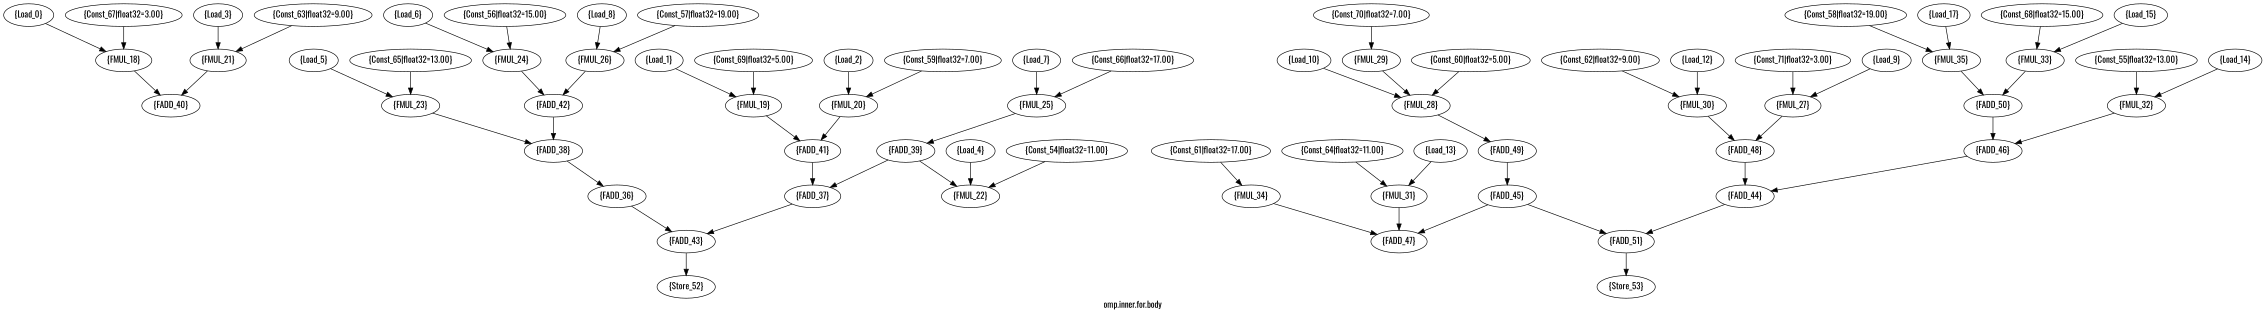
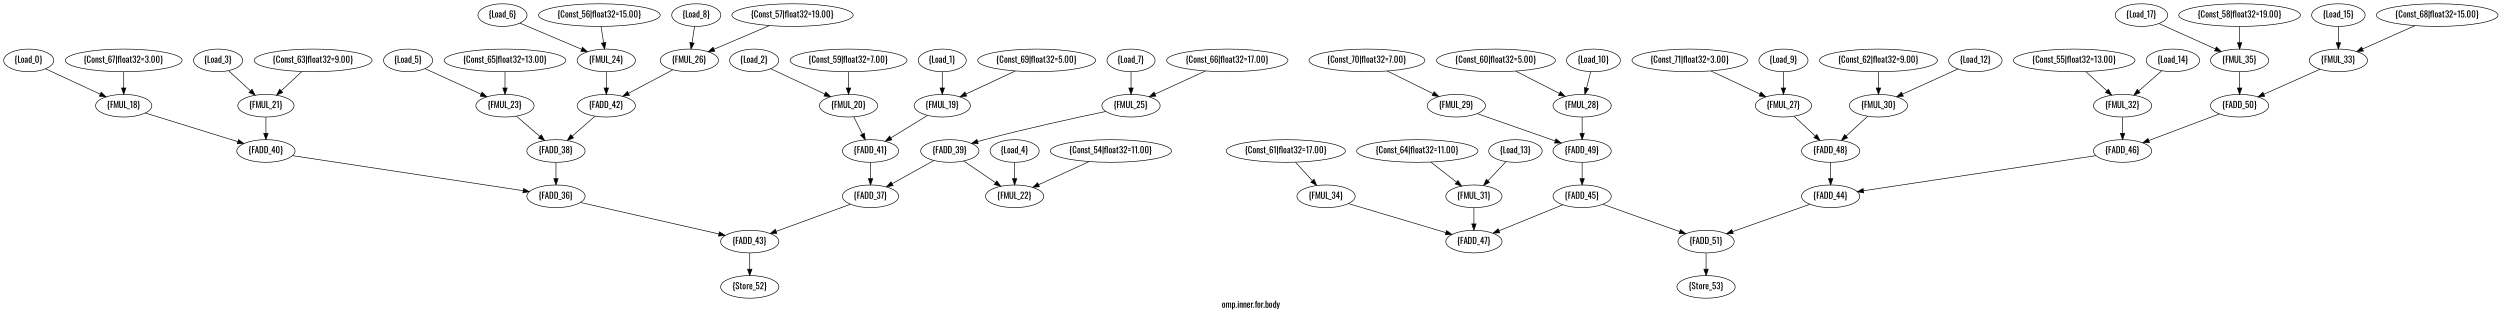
edge "{FMUL_29}" -> "{FMUL_28}": now "{FMUL_29}" -> "{FADD_49}"
edge "{FADD_40}" -> "{FADD_36}": added
